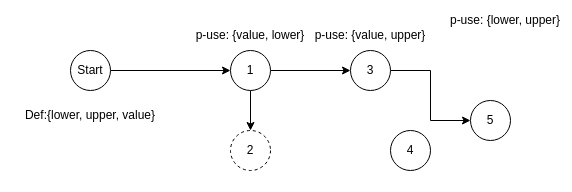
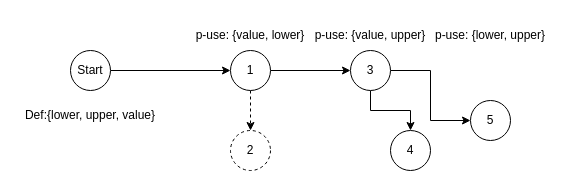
node "p-use: {lower, upper}": moved (506, 21) -> (491, 36)
edge "1" -> "2": style solid -> dashed
edge "3" -> "4": added
